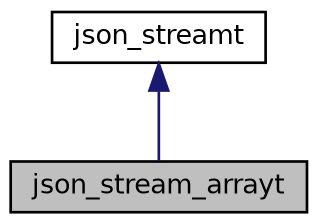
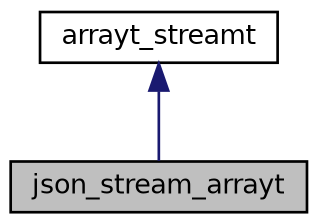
node "json_streamt": label "json_streamt" -> "arrayt_streamt"
